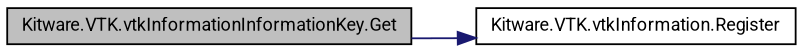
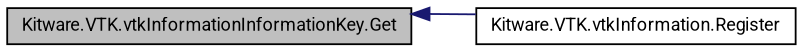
edge "Kitware.VTK.vtkInformationInformationKey.Get" -> "Kitware.VTK.vtkInformation.Register": reversed
